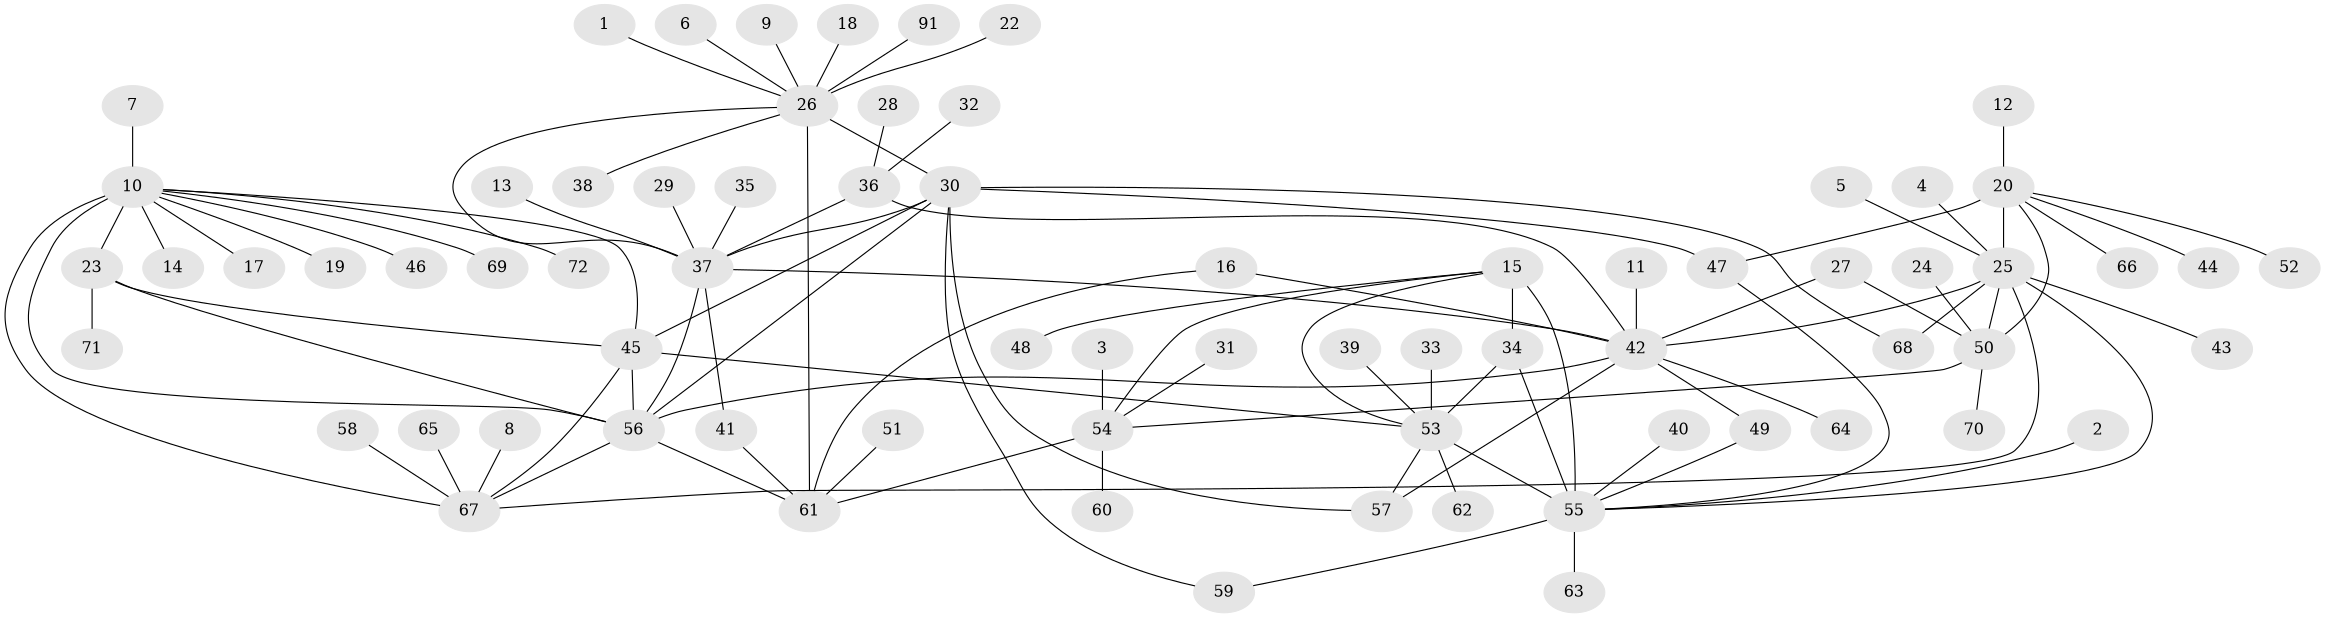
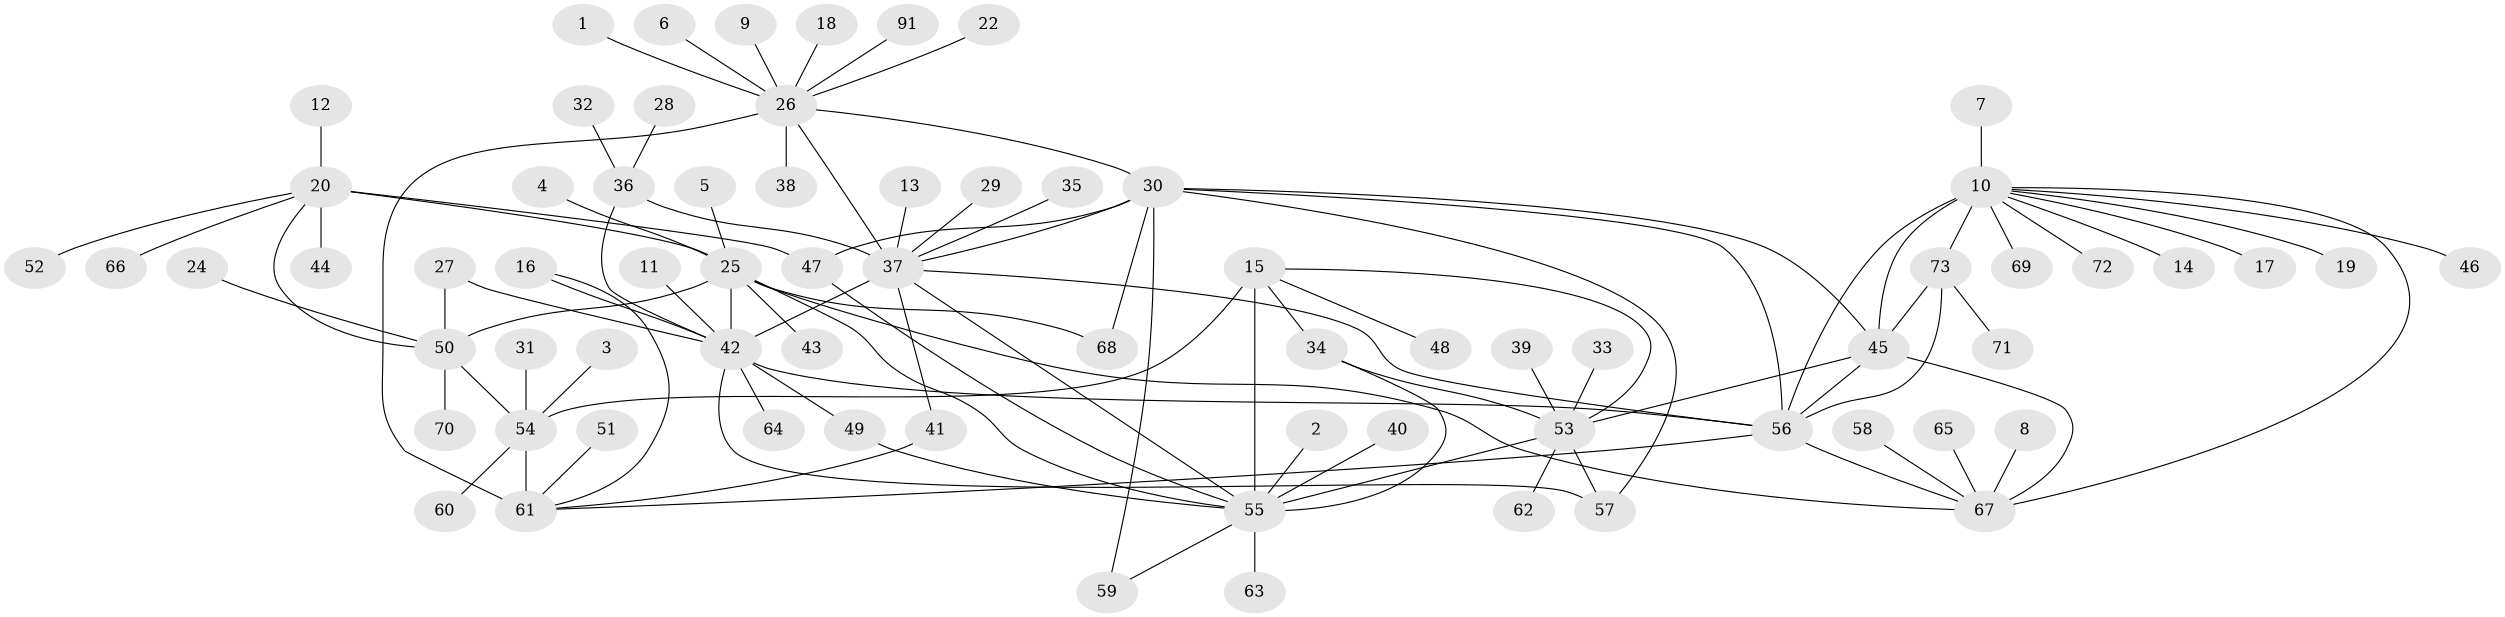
node "23": label "23" -> "73"
edge "37" -- "55": added
